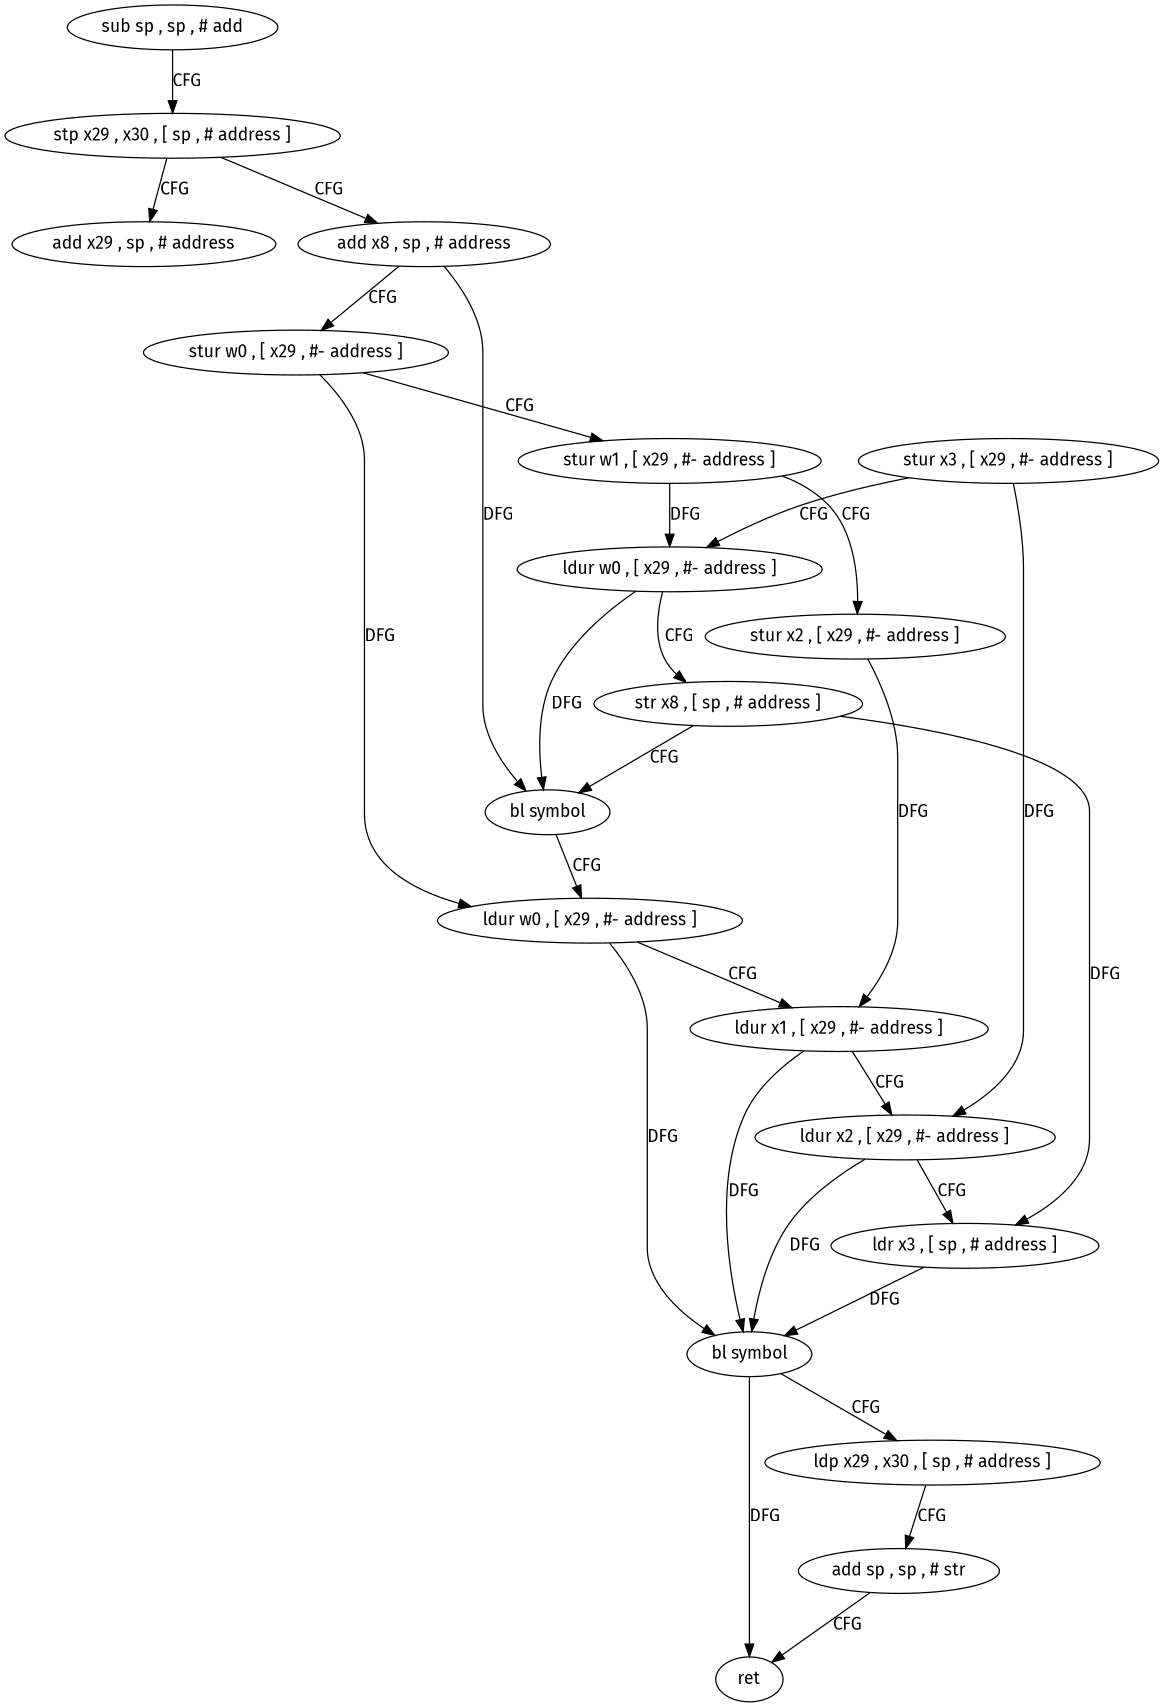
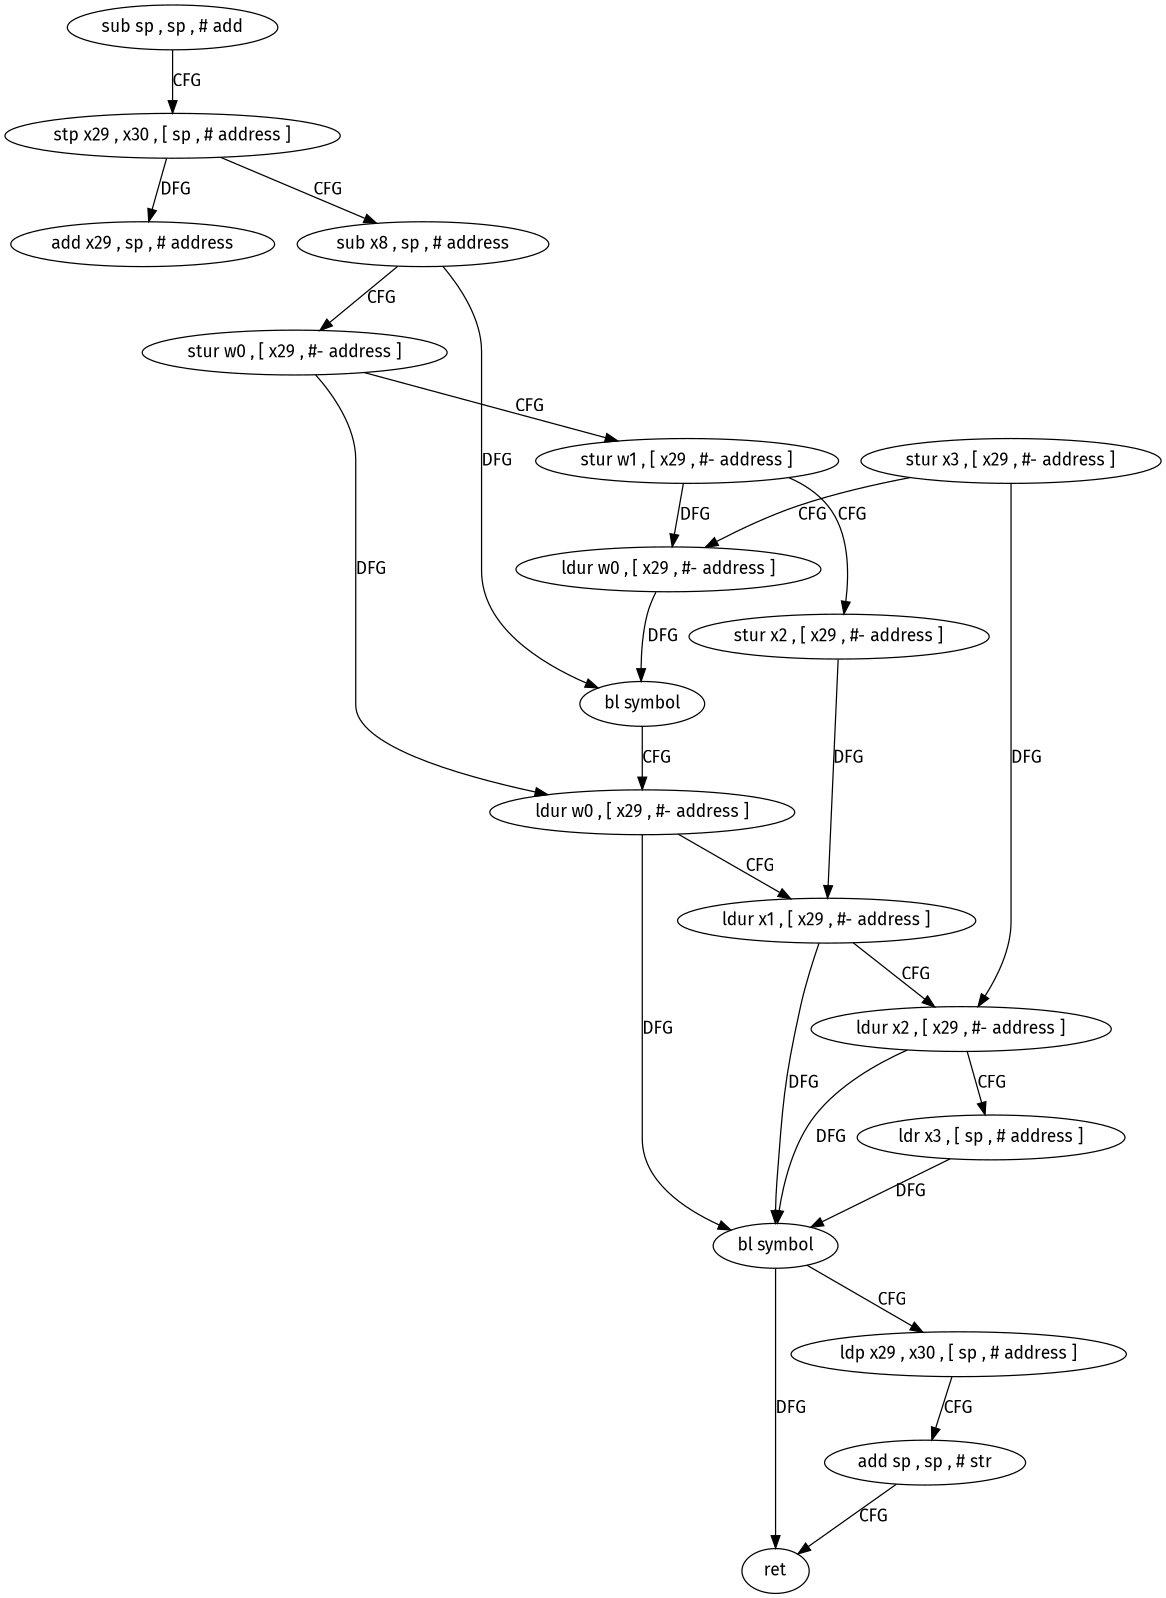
edge "stp x29 , x30 , [ sp , # address ]" -> "add x29 , sp , # address": label "CFG" -> "DFG"
node "add x8 , sp , # address": label "add x8 , sp , # address" -> "sub x8 , sp , # address"
node "str x8 , [ sp , # address ]": removed
